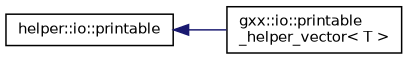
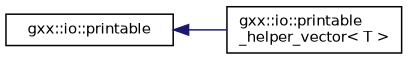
node "helper::io::printable": label "helper::io::printable" -> "gxx::io::printable"
